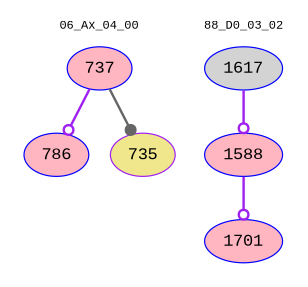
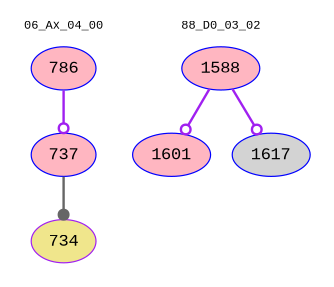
edge "737" -> "786": reversed
edge "1617" -> "1588": reversed
node "735": label "735" -> "734"
node "1701": label "1701" -> "1601"
